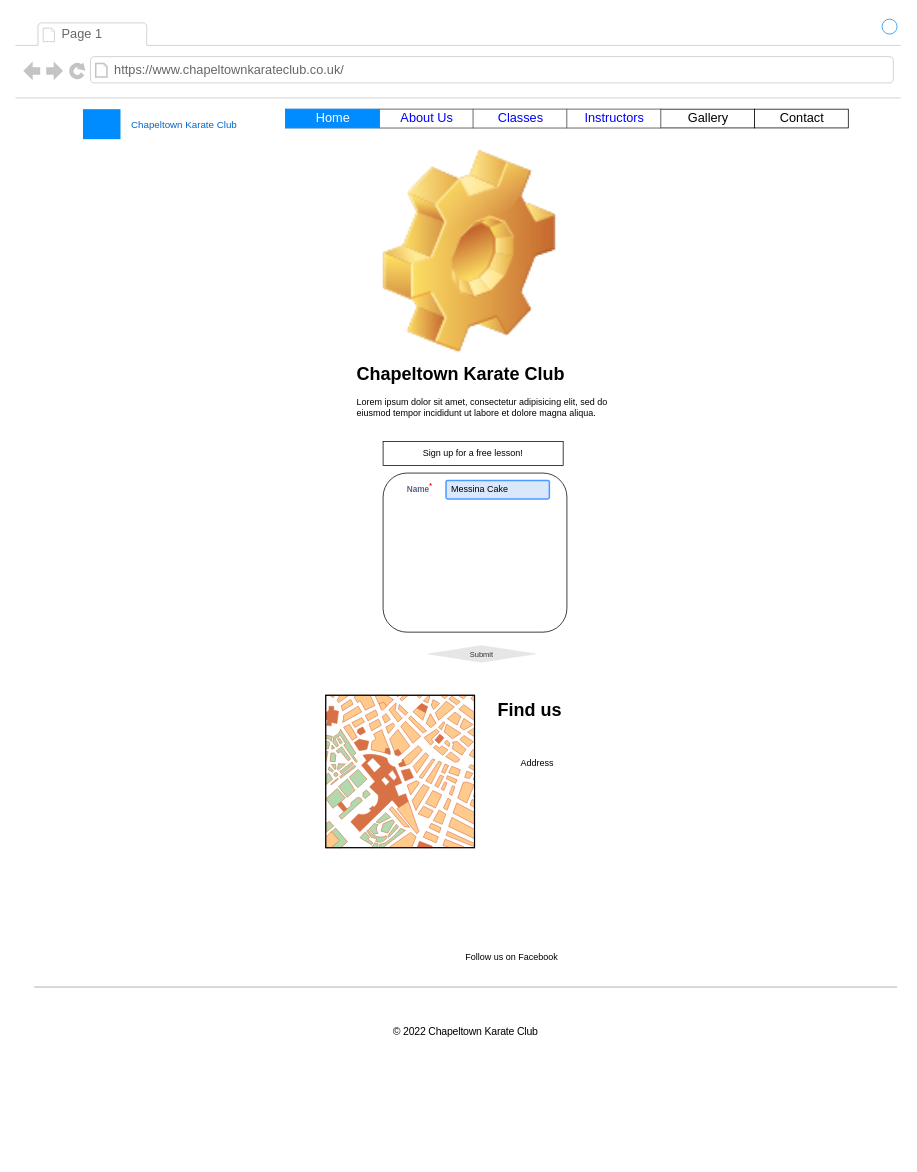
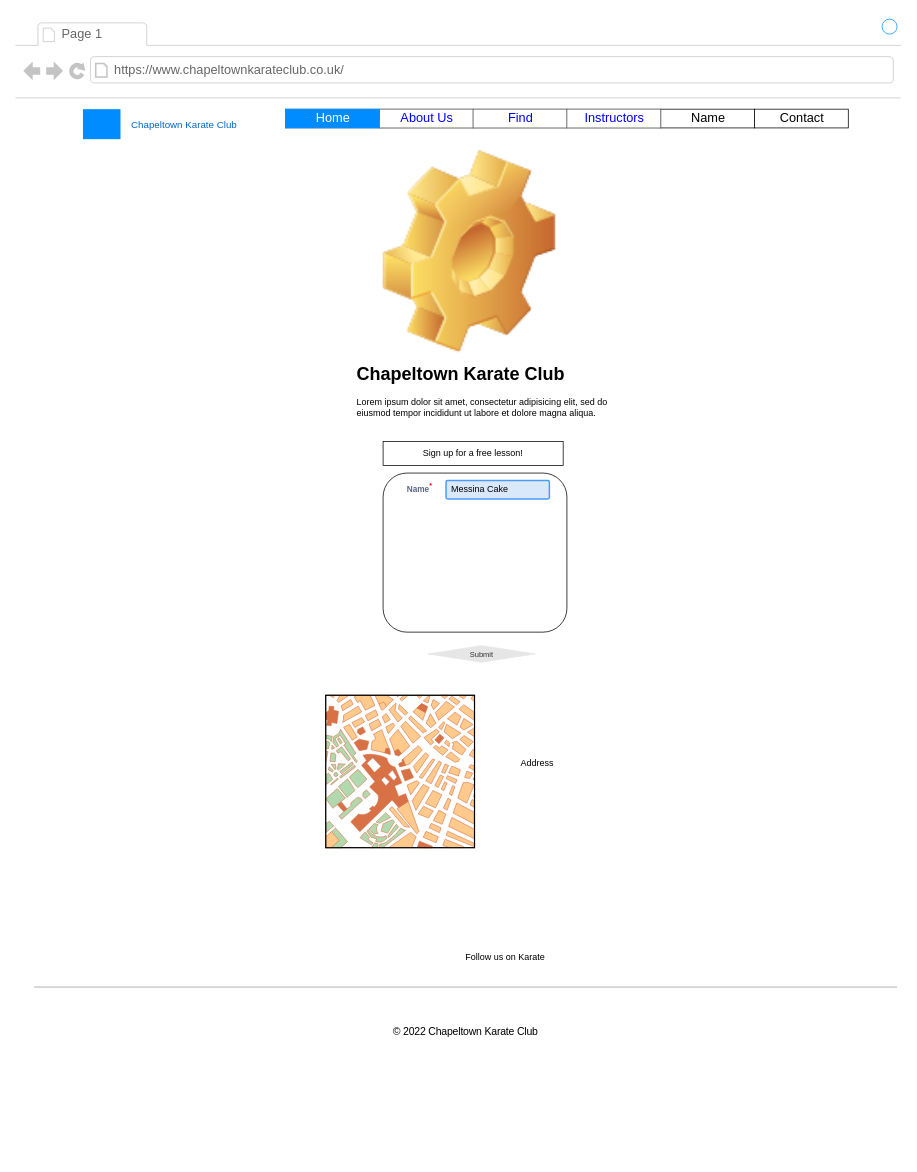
node "Classes": label "Classes" -> "Find"
node "Gallery": label "Gallery" -> "Name"
node "Find us": removed
node "Follow us on Facebook": label "Follow us on Facebook" -> "Follow us on Karate"
